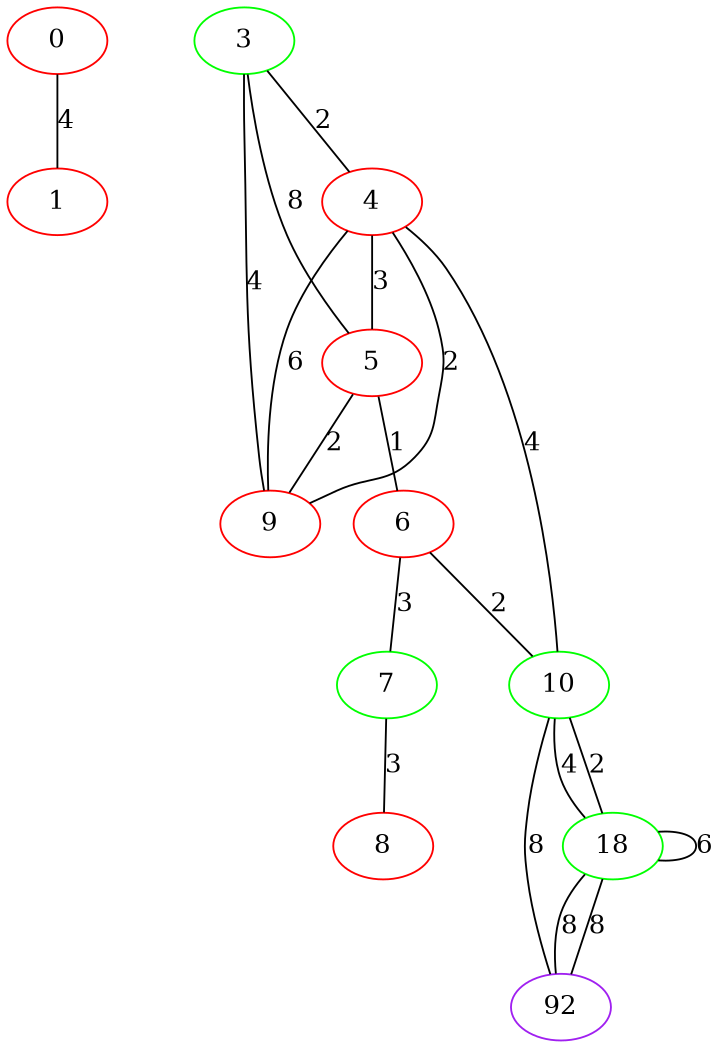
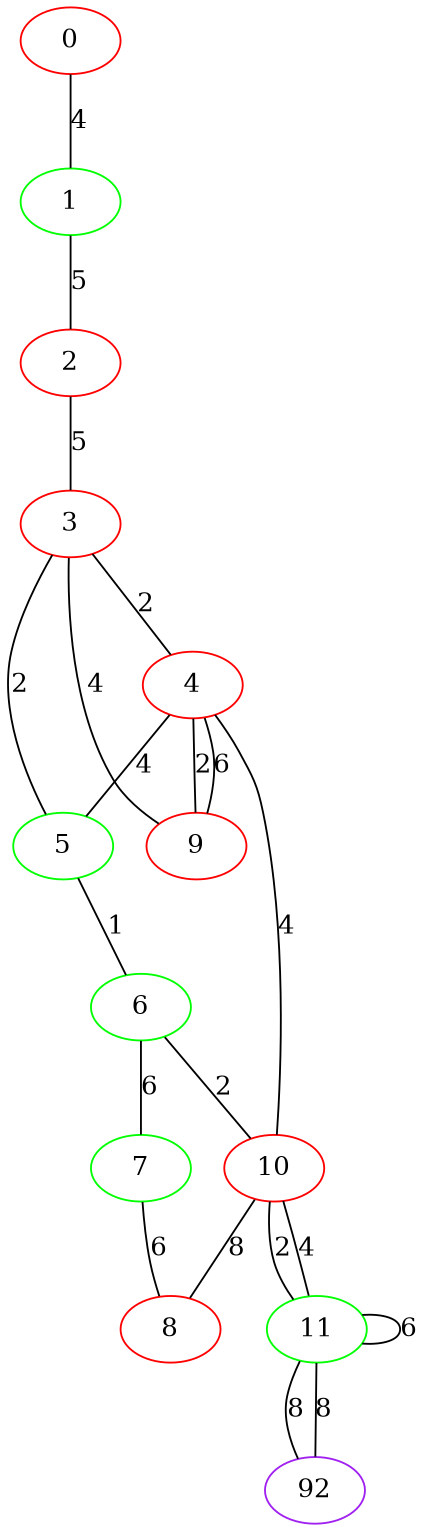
node "3": color green -> red
node "1": color red -> green
edge "3" -- "5": label "8" -> "2"
edge "4" -- "5": label "3" -> "4"
node "2": added
node "5": color red -> green
edge "5" -- "9": removed, label "2"
node "6": color red -> green
edge "6" -- "7": label "3" -> "6"
node "10": color green -> red
edge "7" -- "8": label "3" -> "6"
edge "10" -- "92": now "10" -- "8"
node "18": label "18" -> "11"
